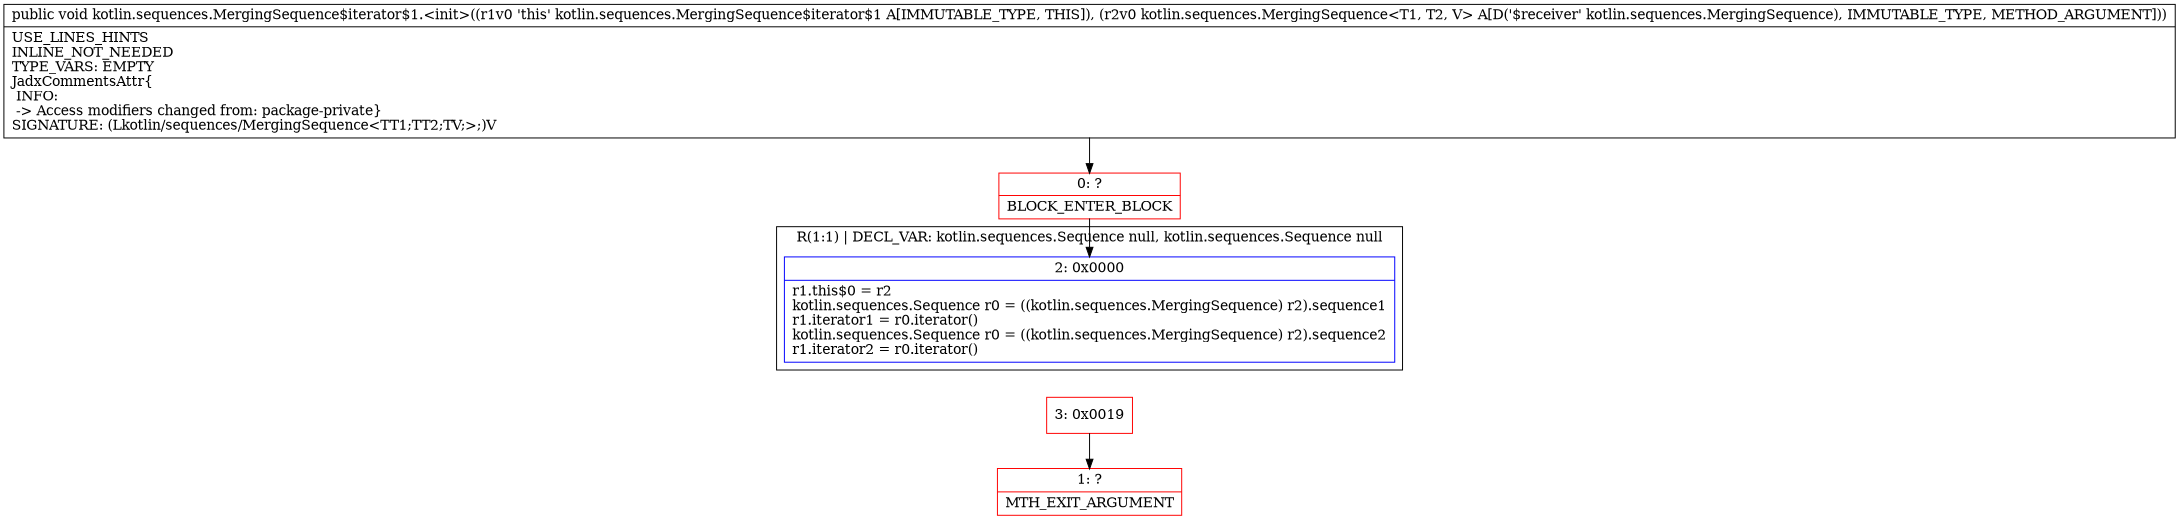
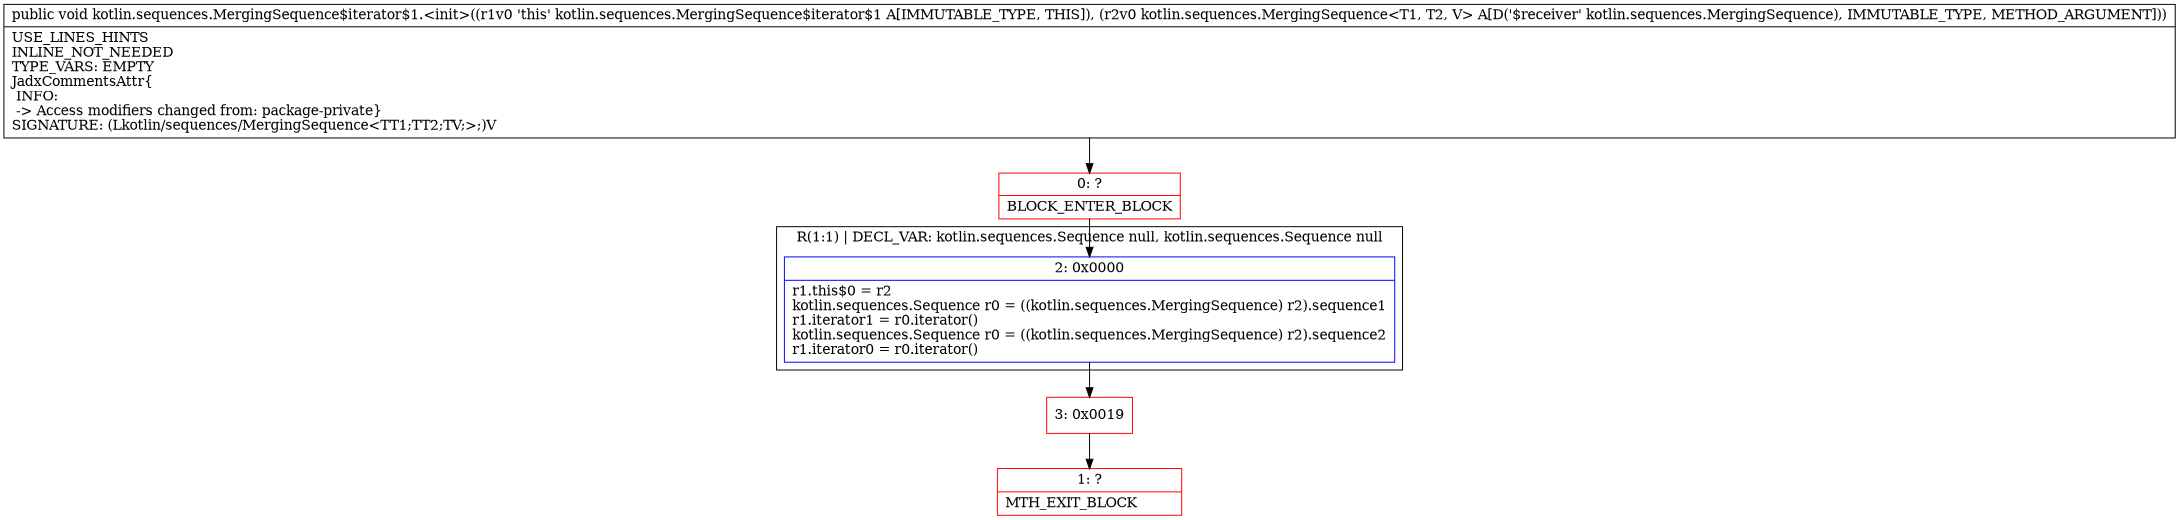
node "2: 0x0000": text "r1.iterator2 = r0.iterator()" -> "r1.iterator0 = r0.iterator()"
edge "2: 0x0000" -> "3: 0x0019": added
node "1: ?": text "MTH_EXIT_ARGUMENT" -> "MTH_EXIT_BLOCK"
